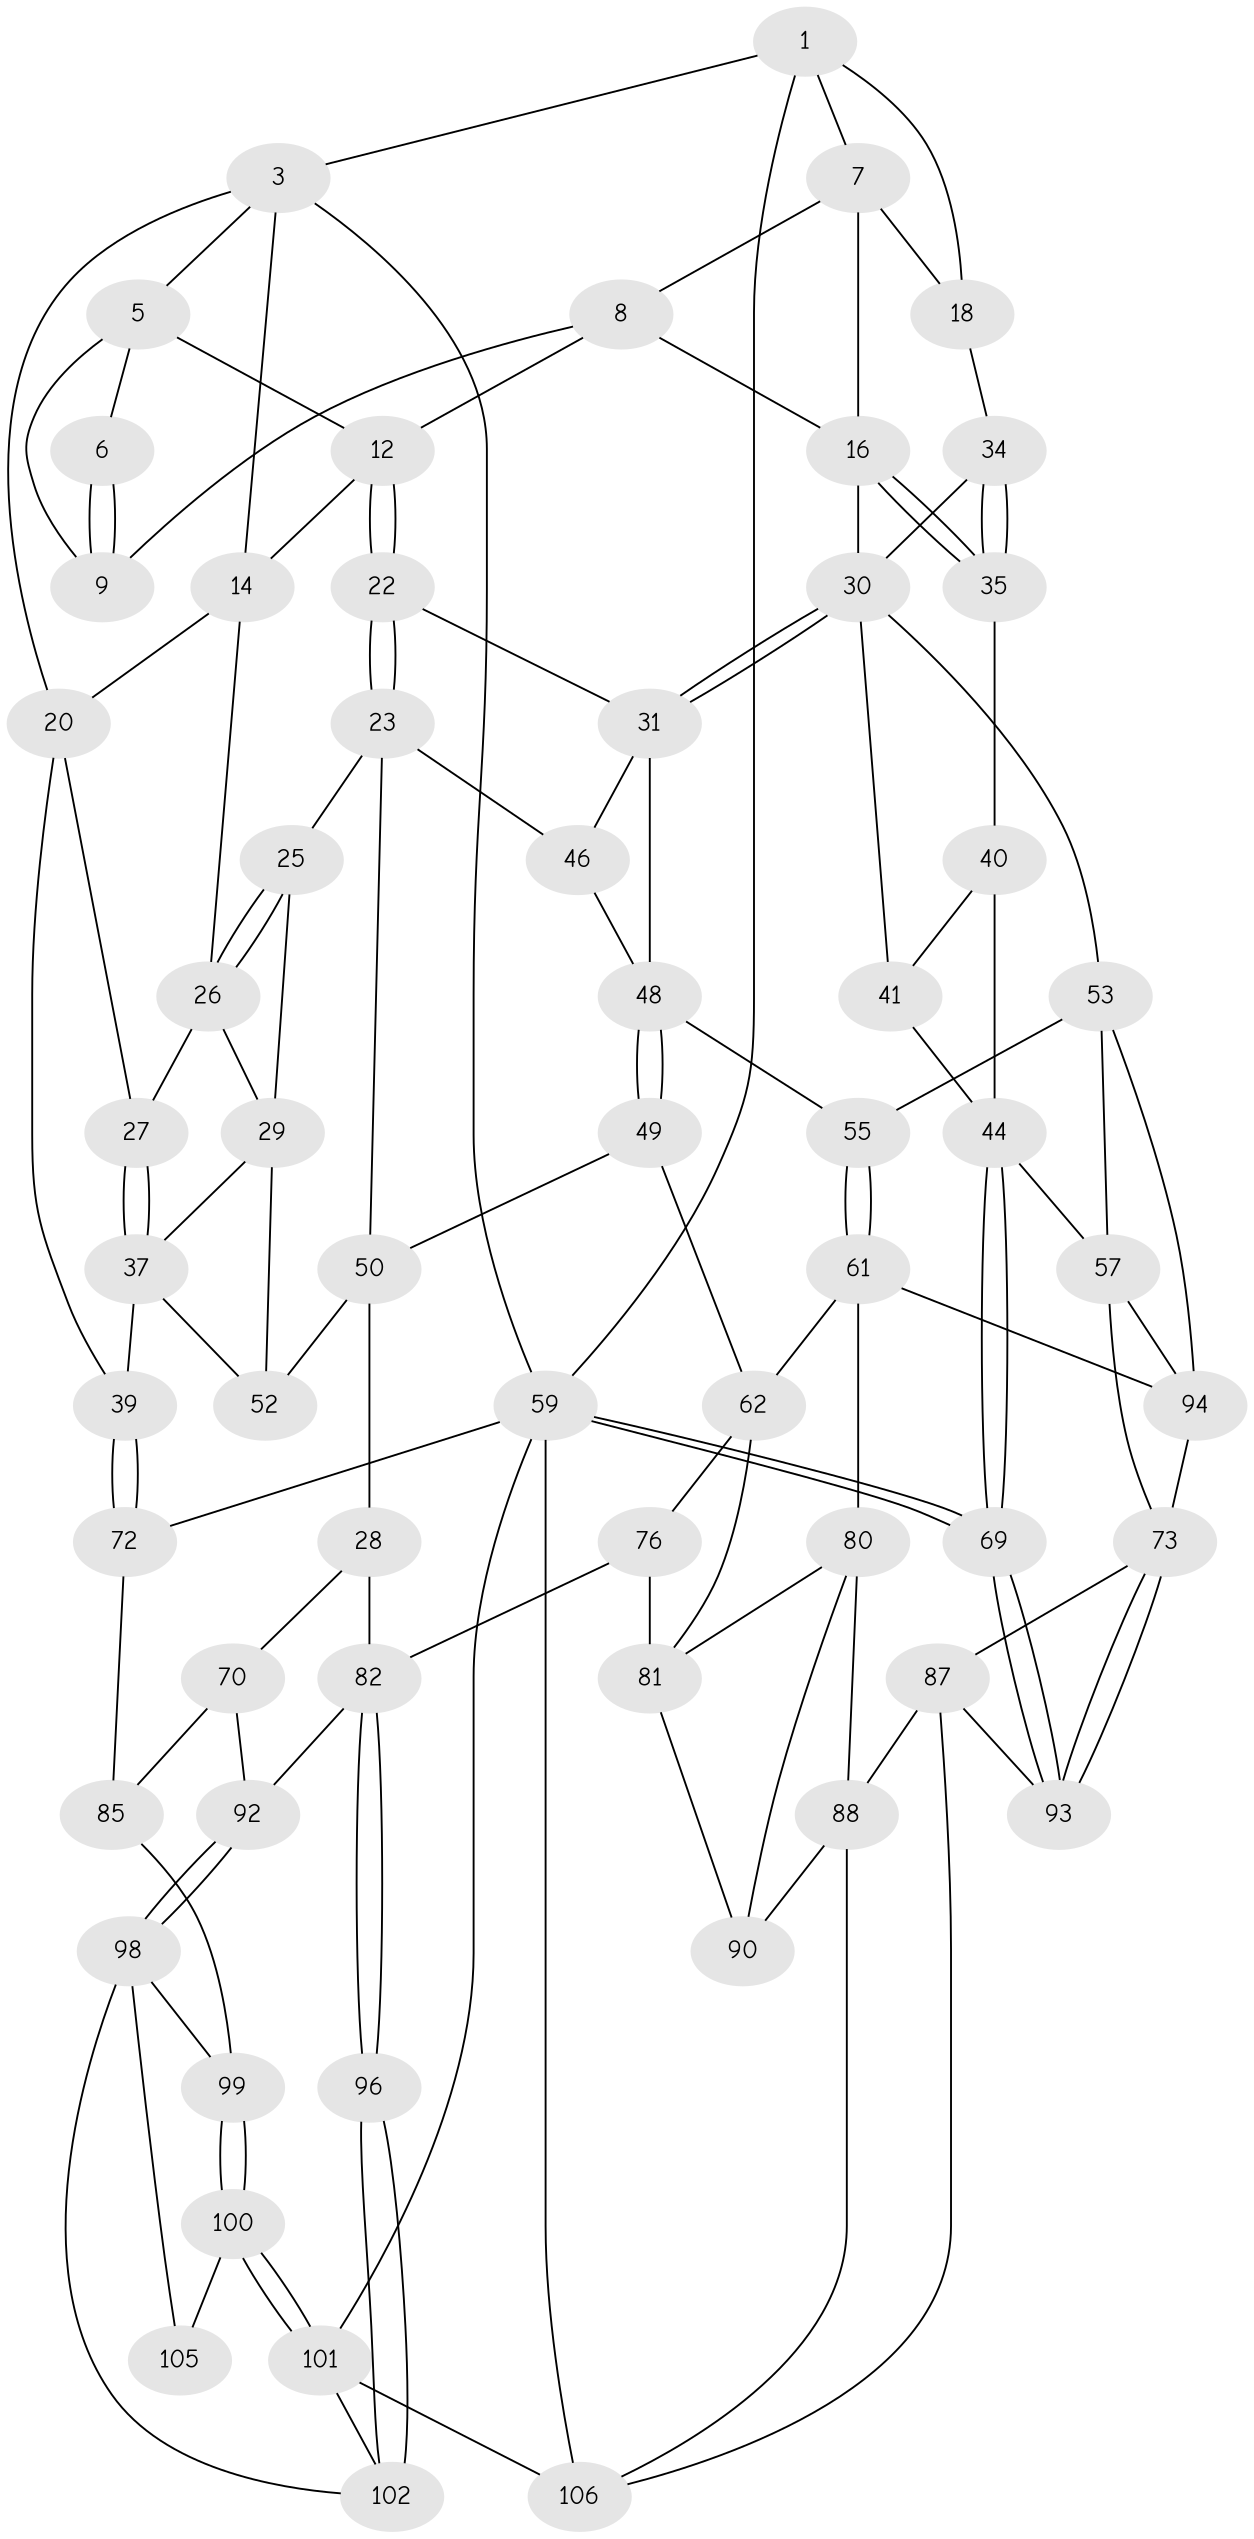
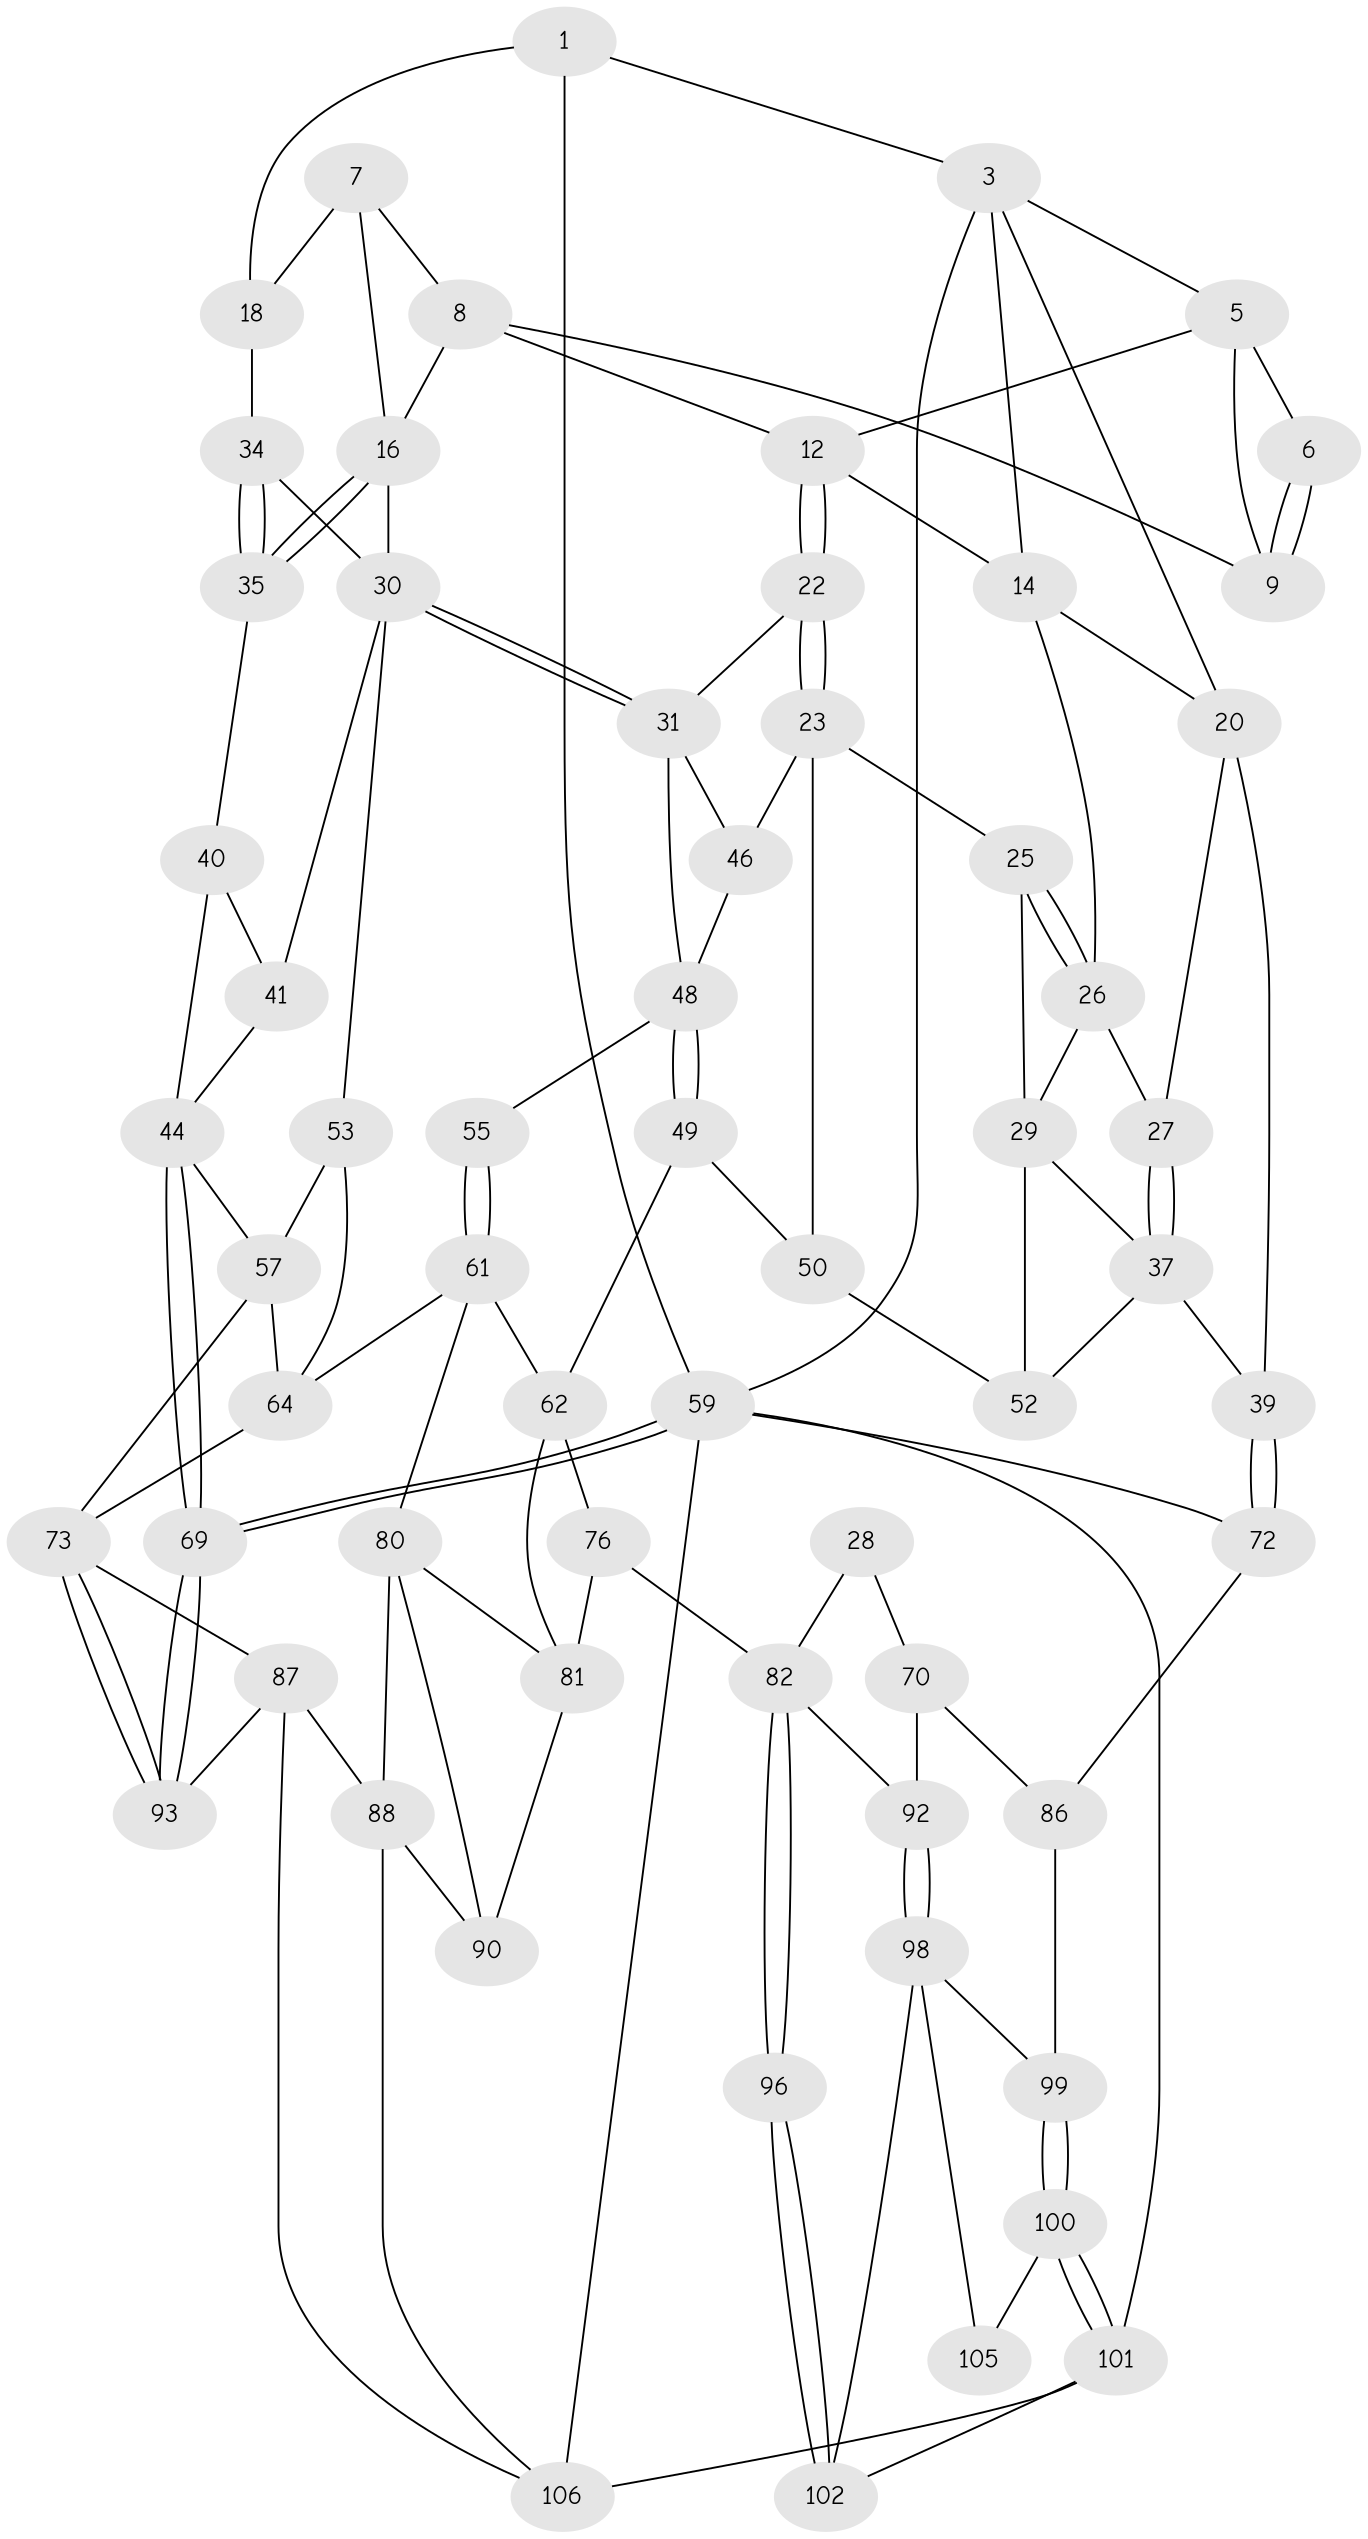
edge "1" -- "7": removed
edge "53" -- "55": removed
edge "50" -- "28": removed
node "94": label "94" -> "64"
node "85": label "85" -> "86"
